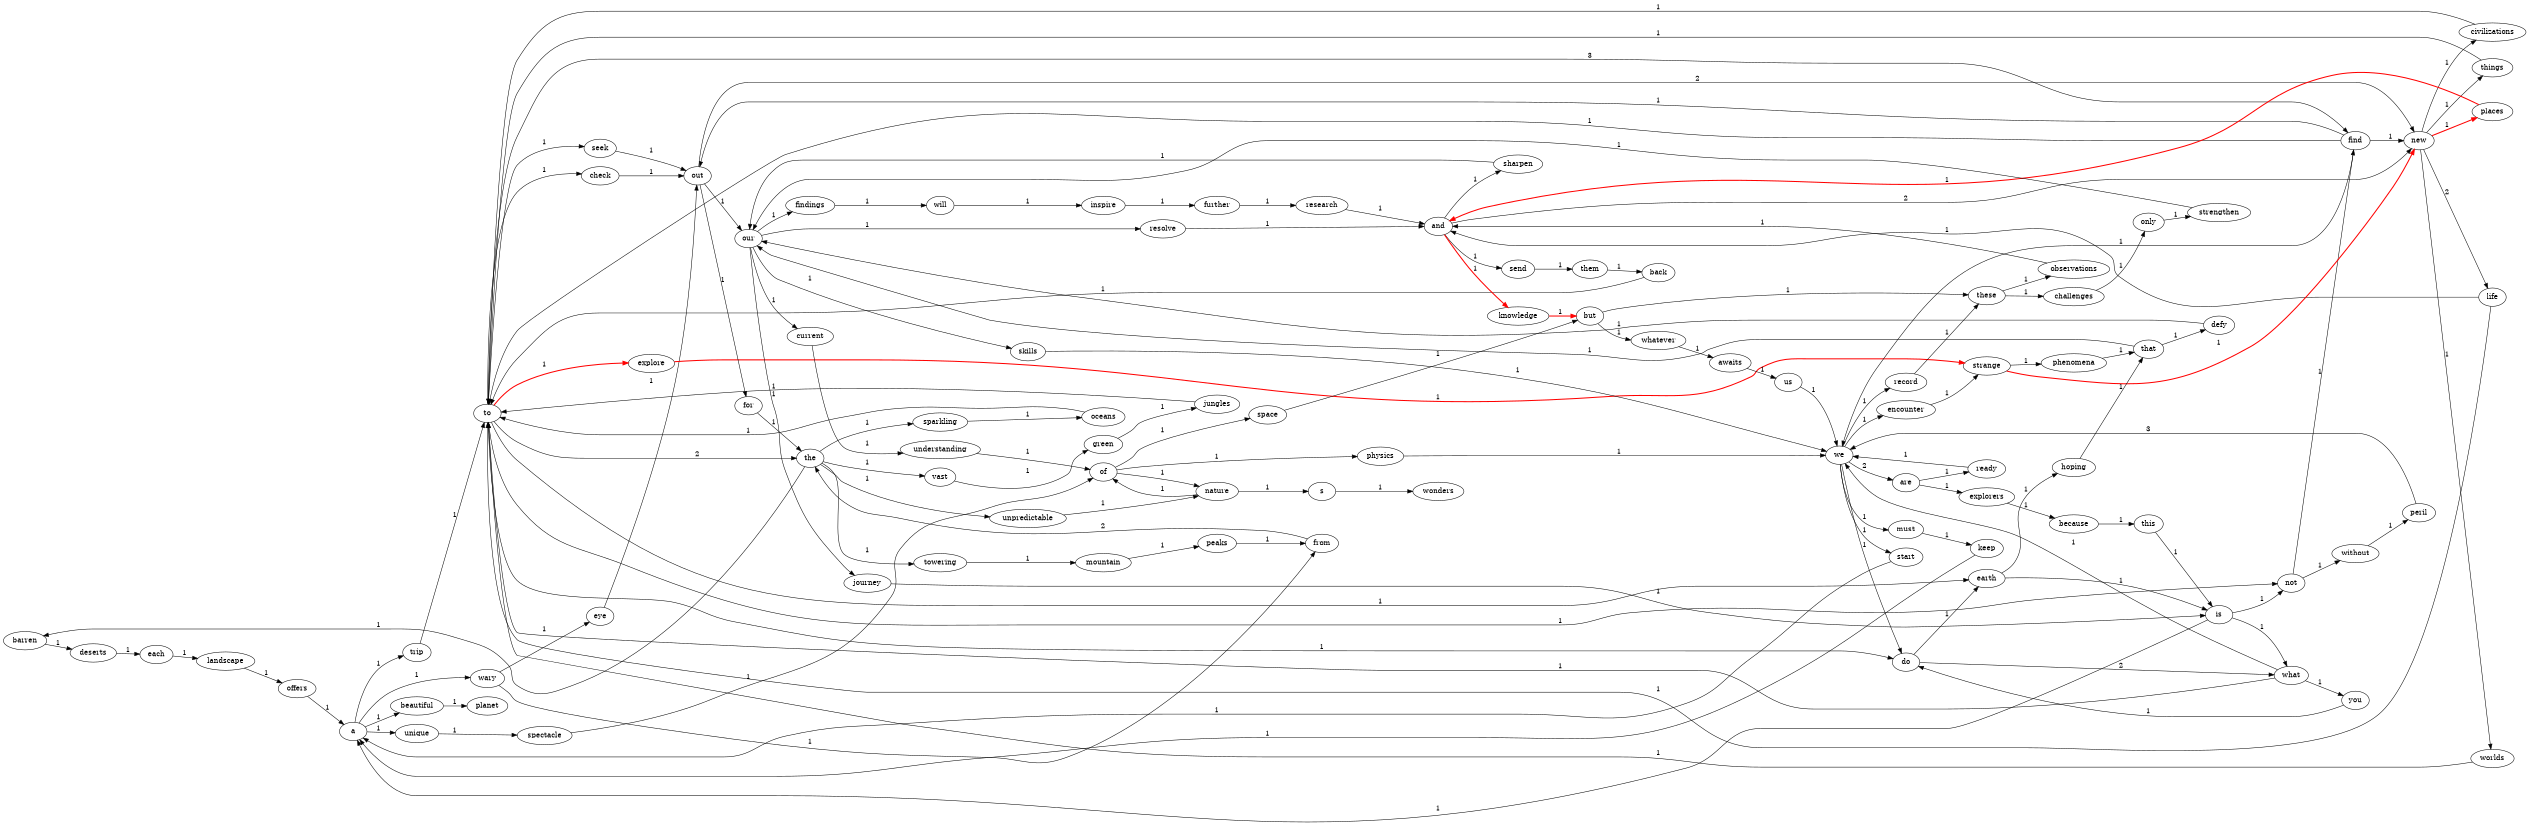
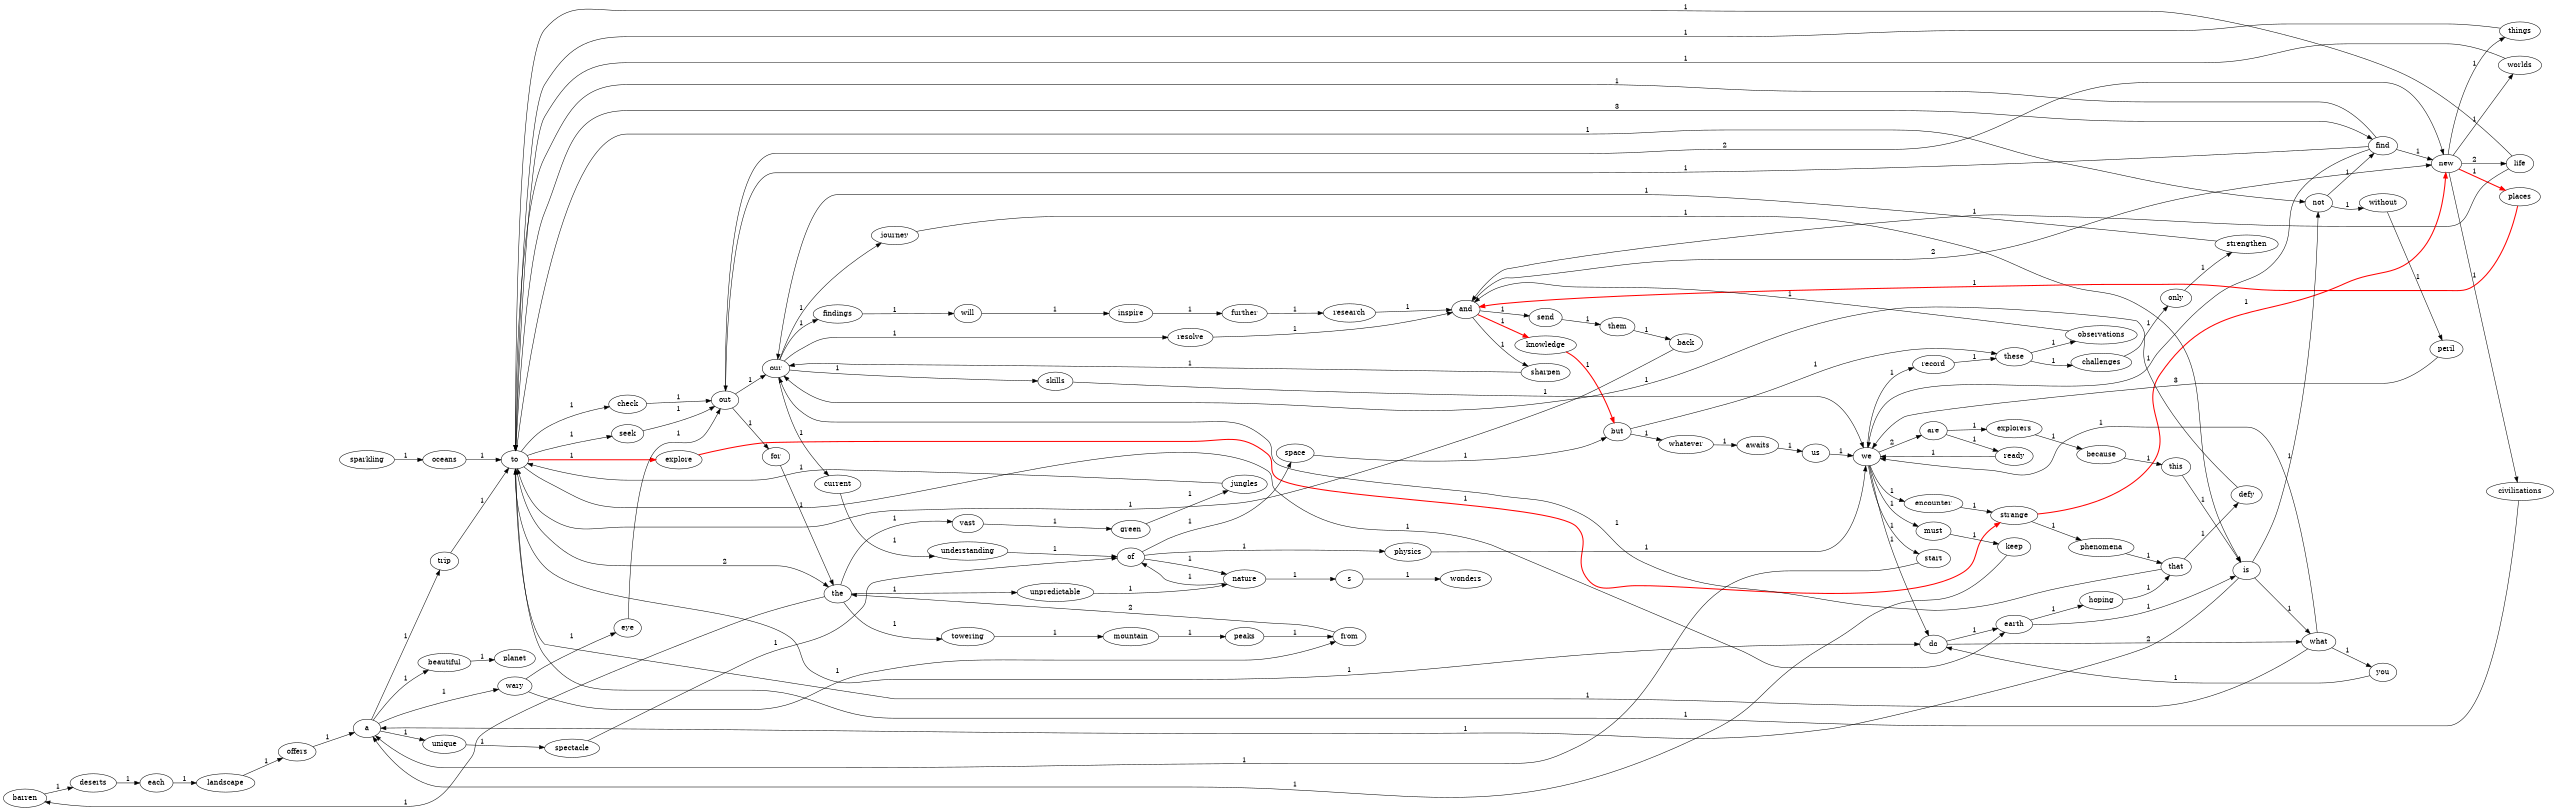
edge "the" -> "sparkling": removed, label "1"
